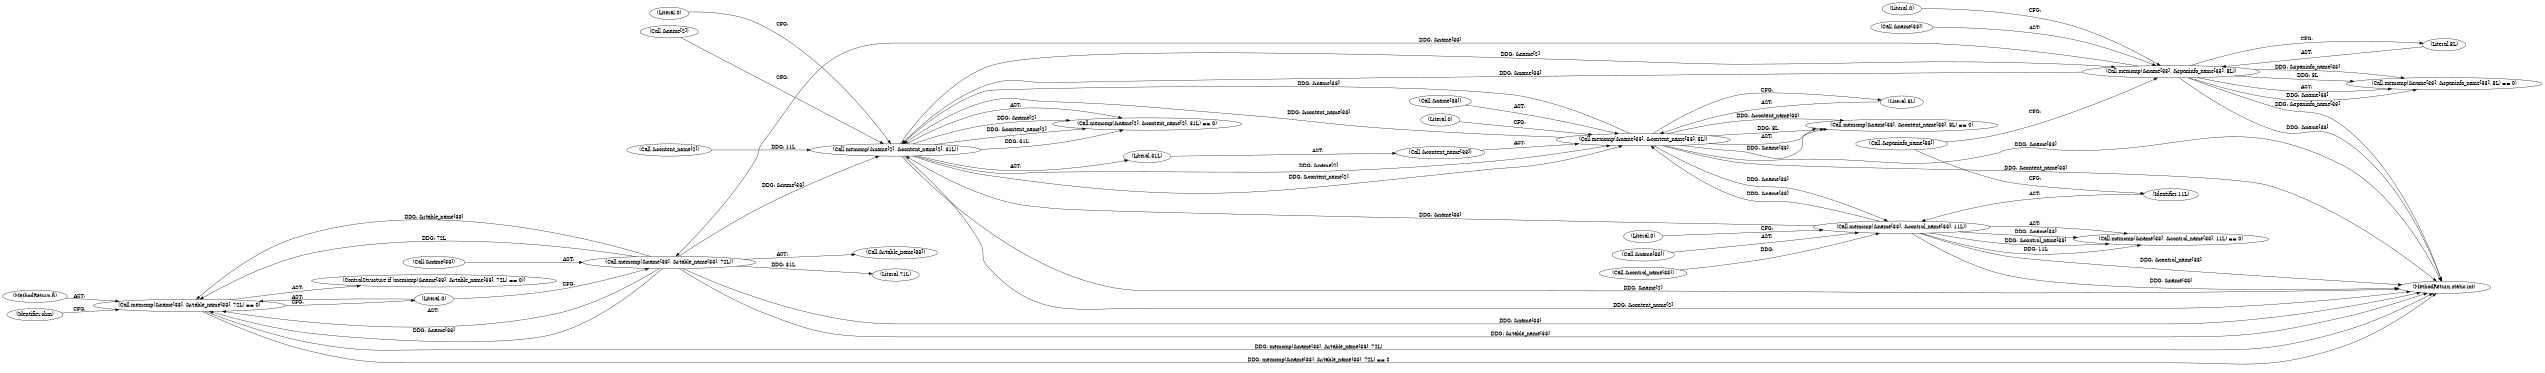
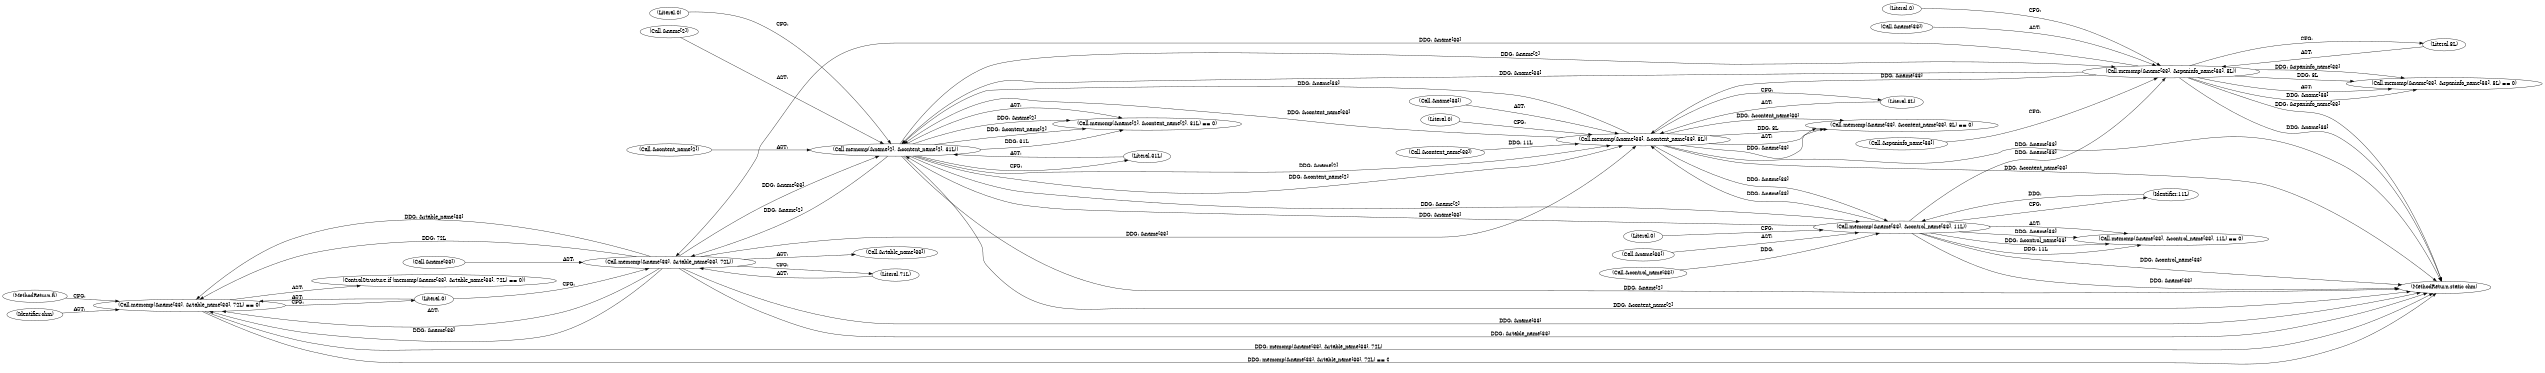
edge "(Call,&name[2])" -> "(Call,memcmp(&name[2], &content_name[2], 31L))": label "CFG: " -> "AST: "
edge "(Call,memcmp(&name[33], &spaninfo_name[33], 8L))" -> "(Call,memcmp(&name[33], &content_name[33], 8L))": added, label "DDG: &name[33]"
edge "(Call,&content_name[33])" -> "(Call,memcmp(&name[33], &content_name[33], 8L))": label "AST: " -> "DDG: 11L"
edge "(Call,&content_name[2])" -> "(Call,memcmp(&name[2], &content_name[2], 31L))": label "DDG: 11L" -> "AST: "
edge "(Literal,31L)" -> "(Call,&content_name[33])": now "(Literal,31L)" -> "(Call,memcmp(&name[2], &content_name[2], 31L))"
edge "(Call,memcmp(&name[33], &control_name[33], 11L))" -> "(Call,memcmp(&name[33], &spaninfo_name[33], 8L))": added, label "DDG: &name[33]"
edge "(Call,memcmp(&name[2], &content_name[2], 31L))" -> "(Literal,31L)": label "AST: " -> "CFG: "
edge "(Call,&spaninfo_name[33])" -> "(Identifier,11L)": now "(Call,memcmp(&name[33], &control_name[33], 11L))" -> "(Identifier,11L)"
edge "(Identifier,11L)" -> "(Call,memcmp(&name[33], &control_name[33], 11L))": label "AST: " -> "DDG: "
edge "(Call,memcmp(&name[2], &content_name[2], 31L))" -> "(Call,memcmp(&name[33], &control_name[33], 11L))": added, label "DDG: &name[2]"
edge "(Call,memcmp(&name[2], &content_name[2], 31L))" -> "(Call,memcmp(&name[33], &rtable_name[33], 72L))": added, label "DDG: &name[2]"
edge "(Call,memcmp(&name[33], &rtable_name[33], 72L))" -> "(Call,memcmp(&name[33], &content_name[33], 8L))": added, label "DDG: &name[33]"
edge "(Call,memcmp(&name[33], &rtable_name[33], 72L))" -> "(Literal,71L)": label "DDG: 31L" -> "CFG: "
edge "(Literal,71L)" -> "(Call,memcmp(&name[33], &rtable_name[33], 72L))": added, label "AST:"
node "(MethodReturn,static int)": label "(MethodReturn,static int)" -> "(MethodReturn,static chm)"
edge "(MethodReturn,fi)" -> "(Call,memcmp(&name[33], &rtable_name[33], 72L) == 0)": label "AST: " -> "CFG: "
edge "(Identifier,chm)" -> "(Call,memcmp(&name[33], &rtable_name[33], 72L) == 0)": label "CFG: " -> "AST: "
